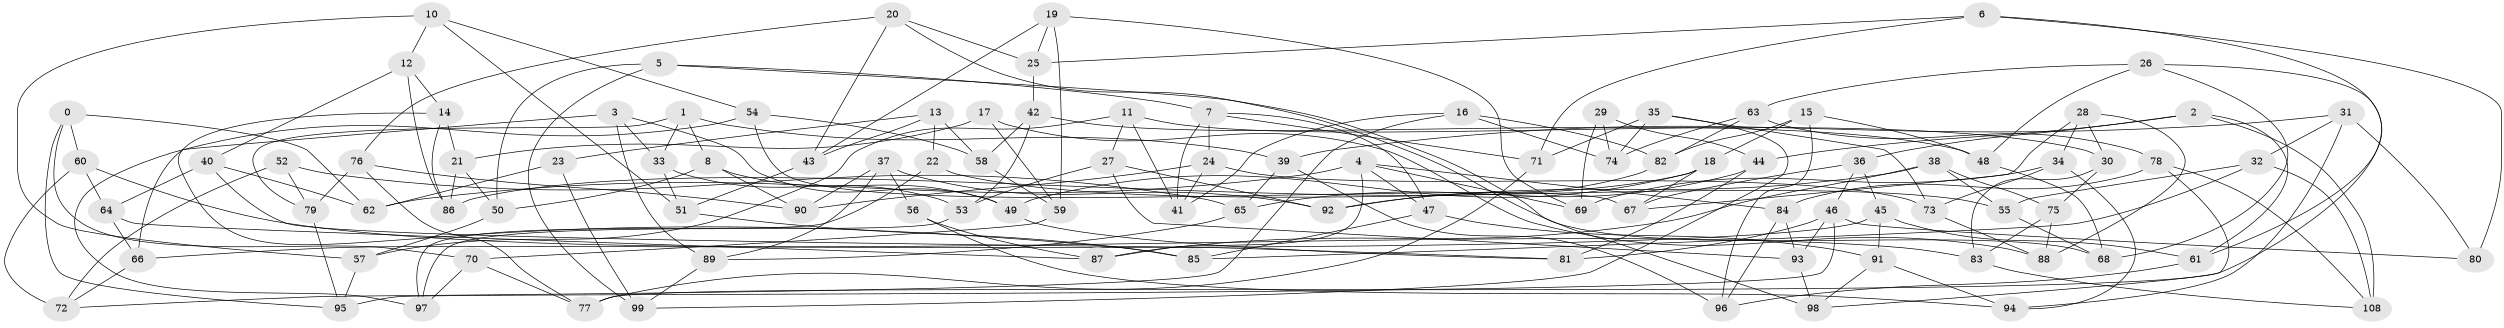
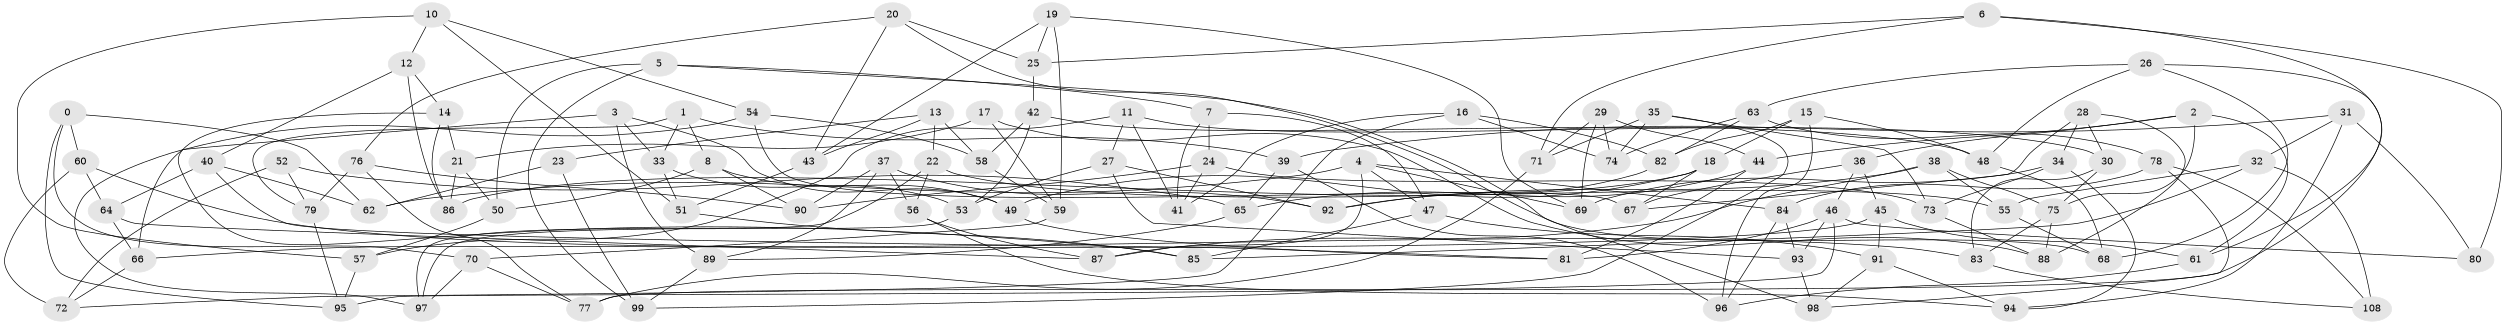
edge "7" -- "71": now "29" -- "71"
edge "2" -- "108": now "2" -- "75"
edge "22" -- "56": added
